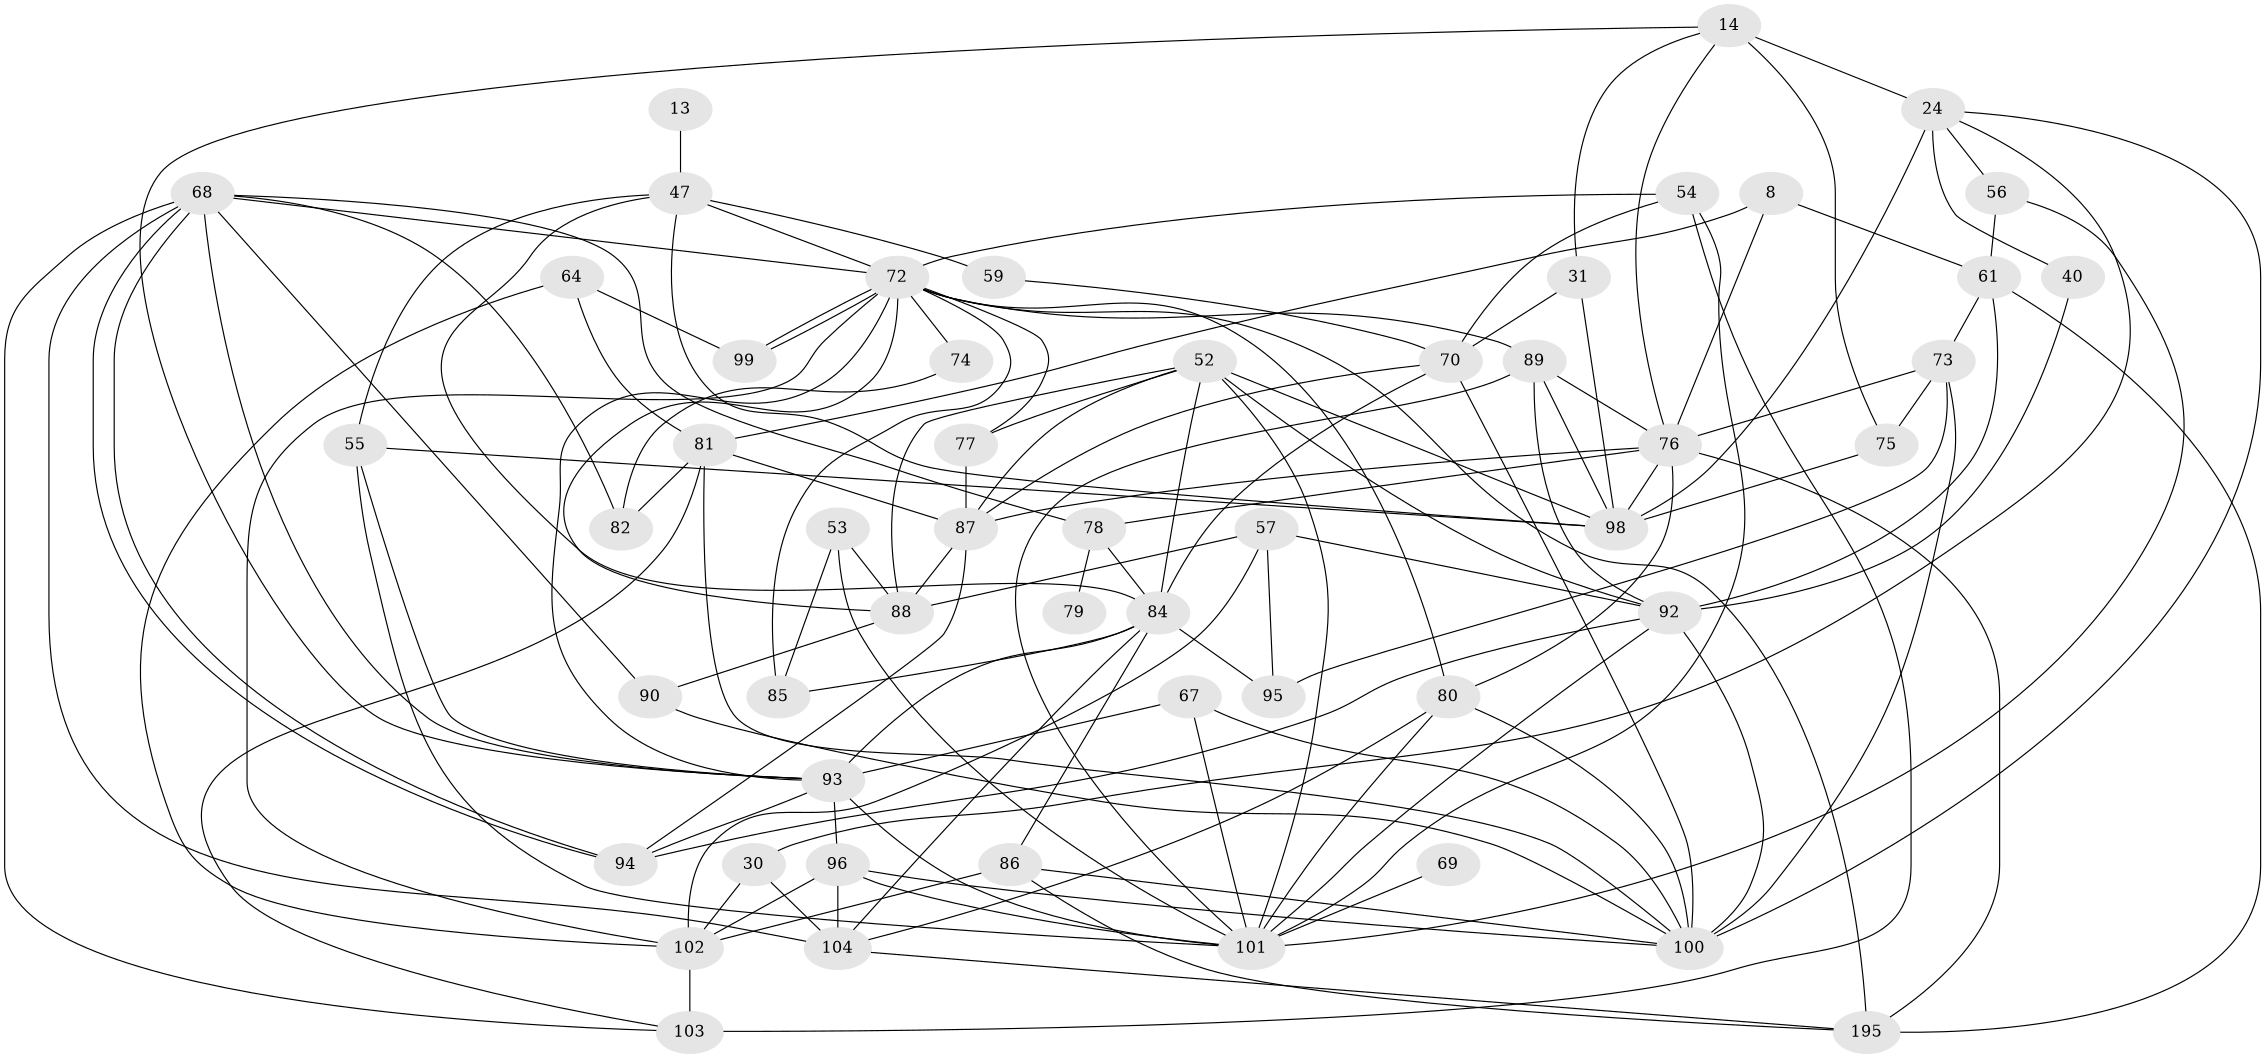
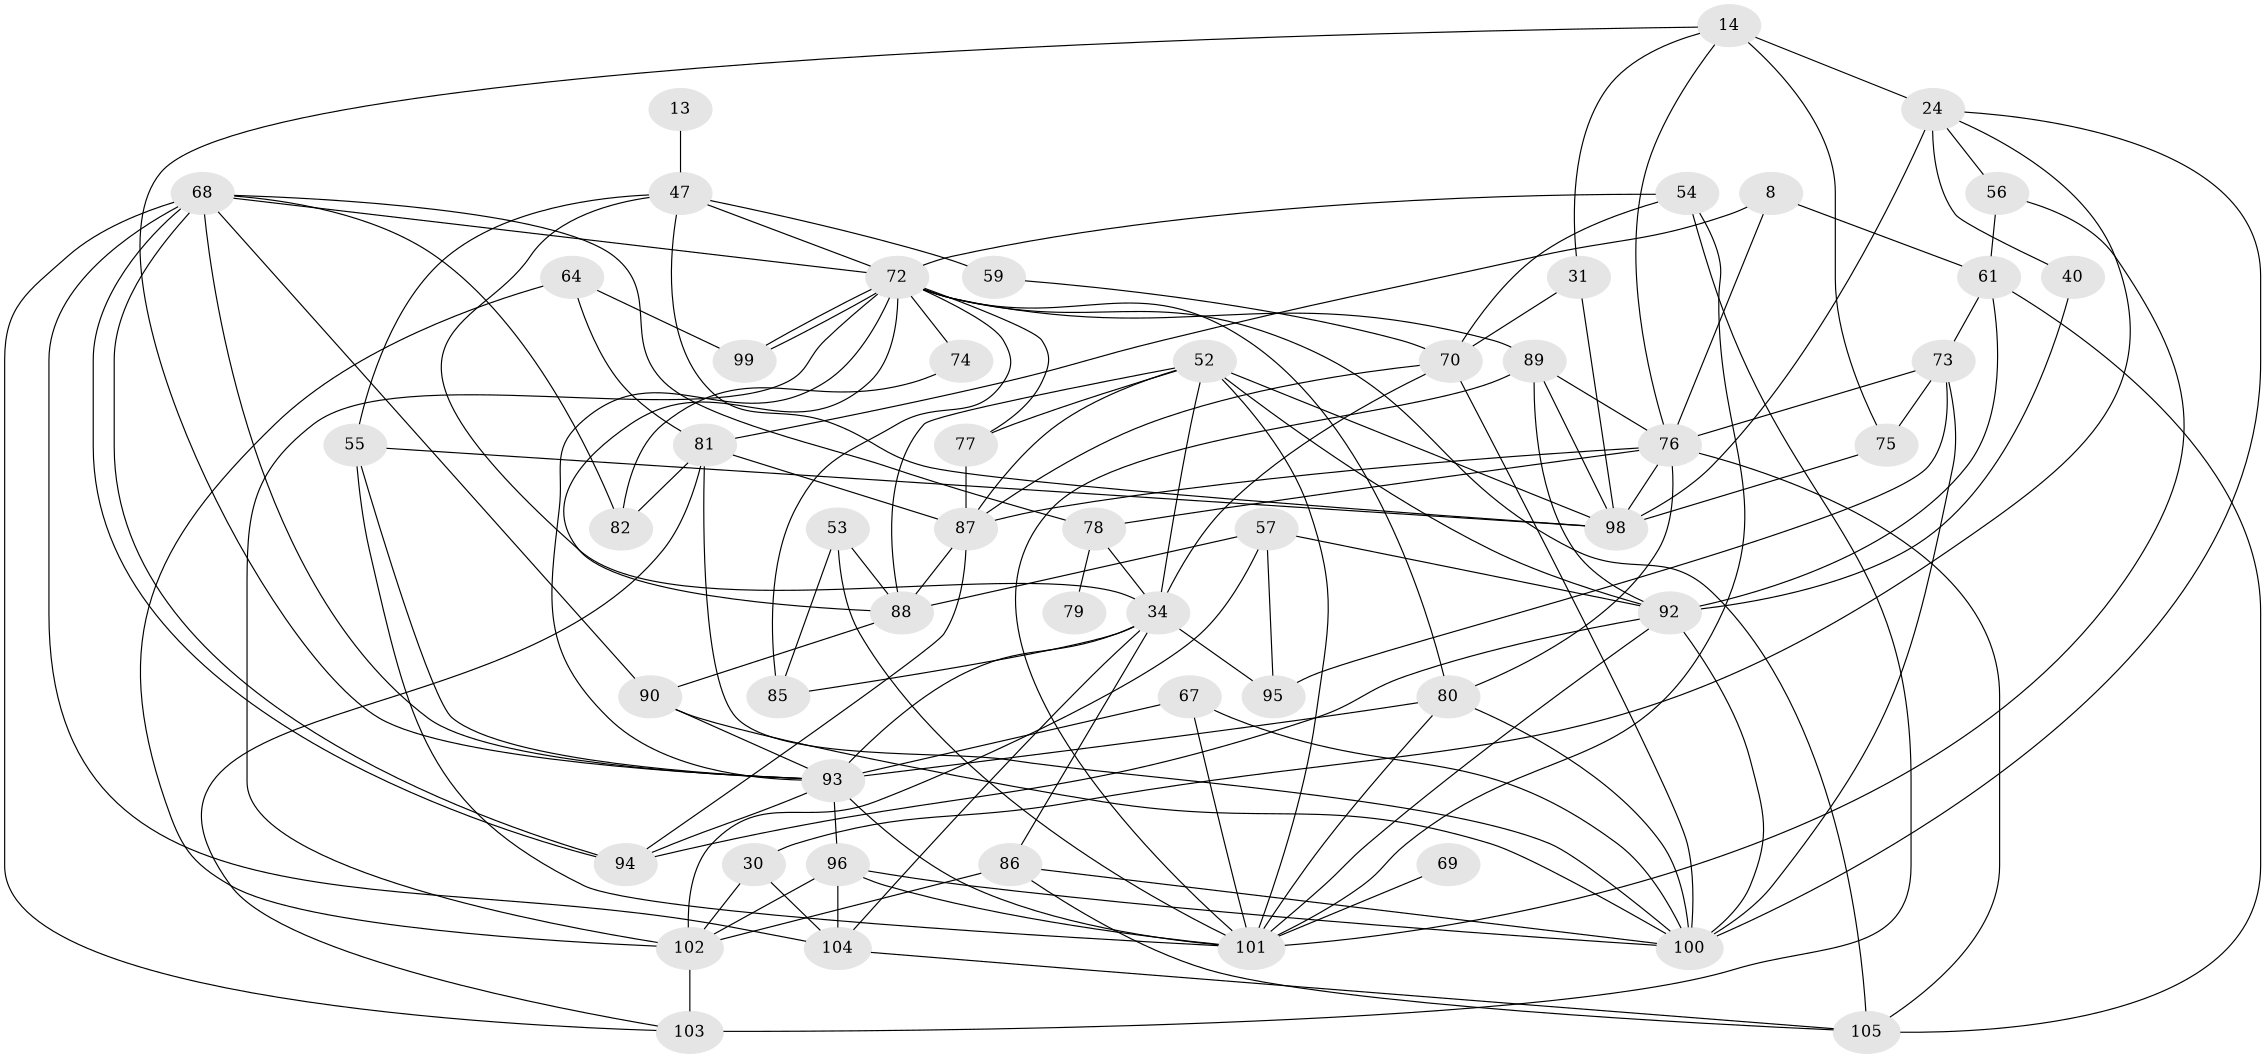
node "84": label "84" -> "34"
edge "90" -- "93": added
edge "80" -- "104": now "80" -- "93"
node "195": label "195" -> "105"
